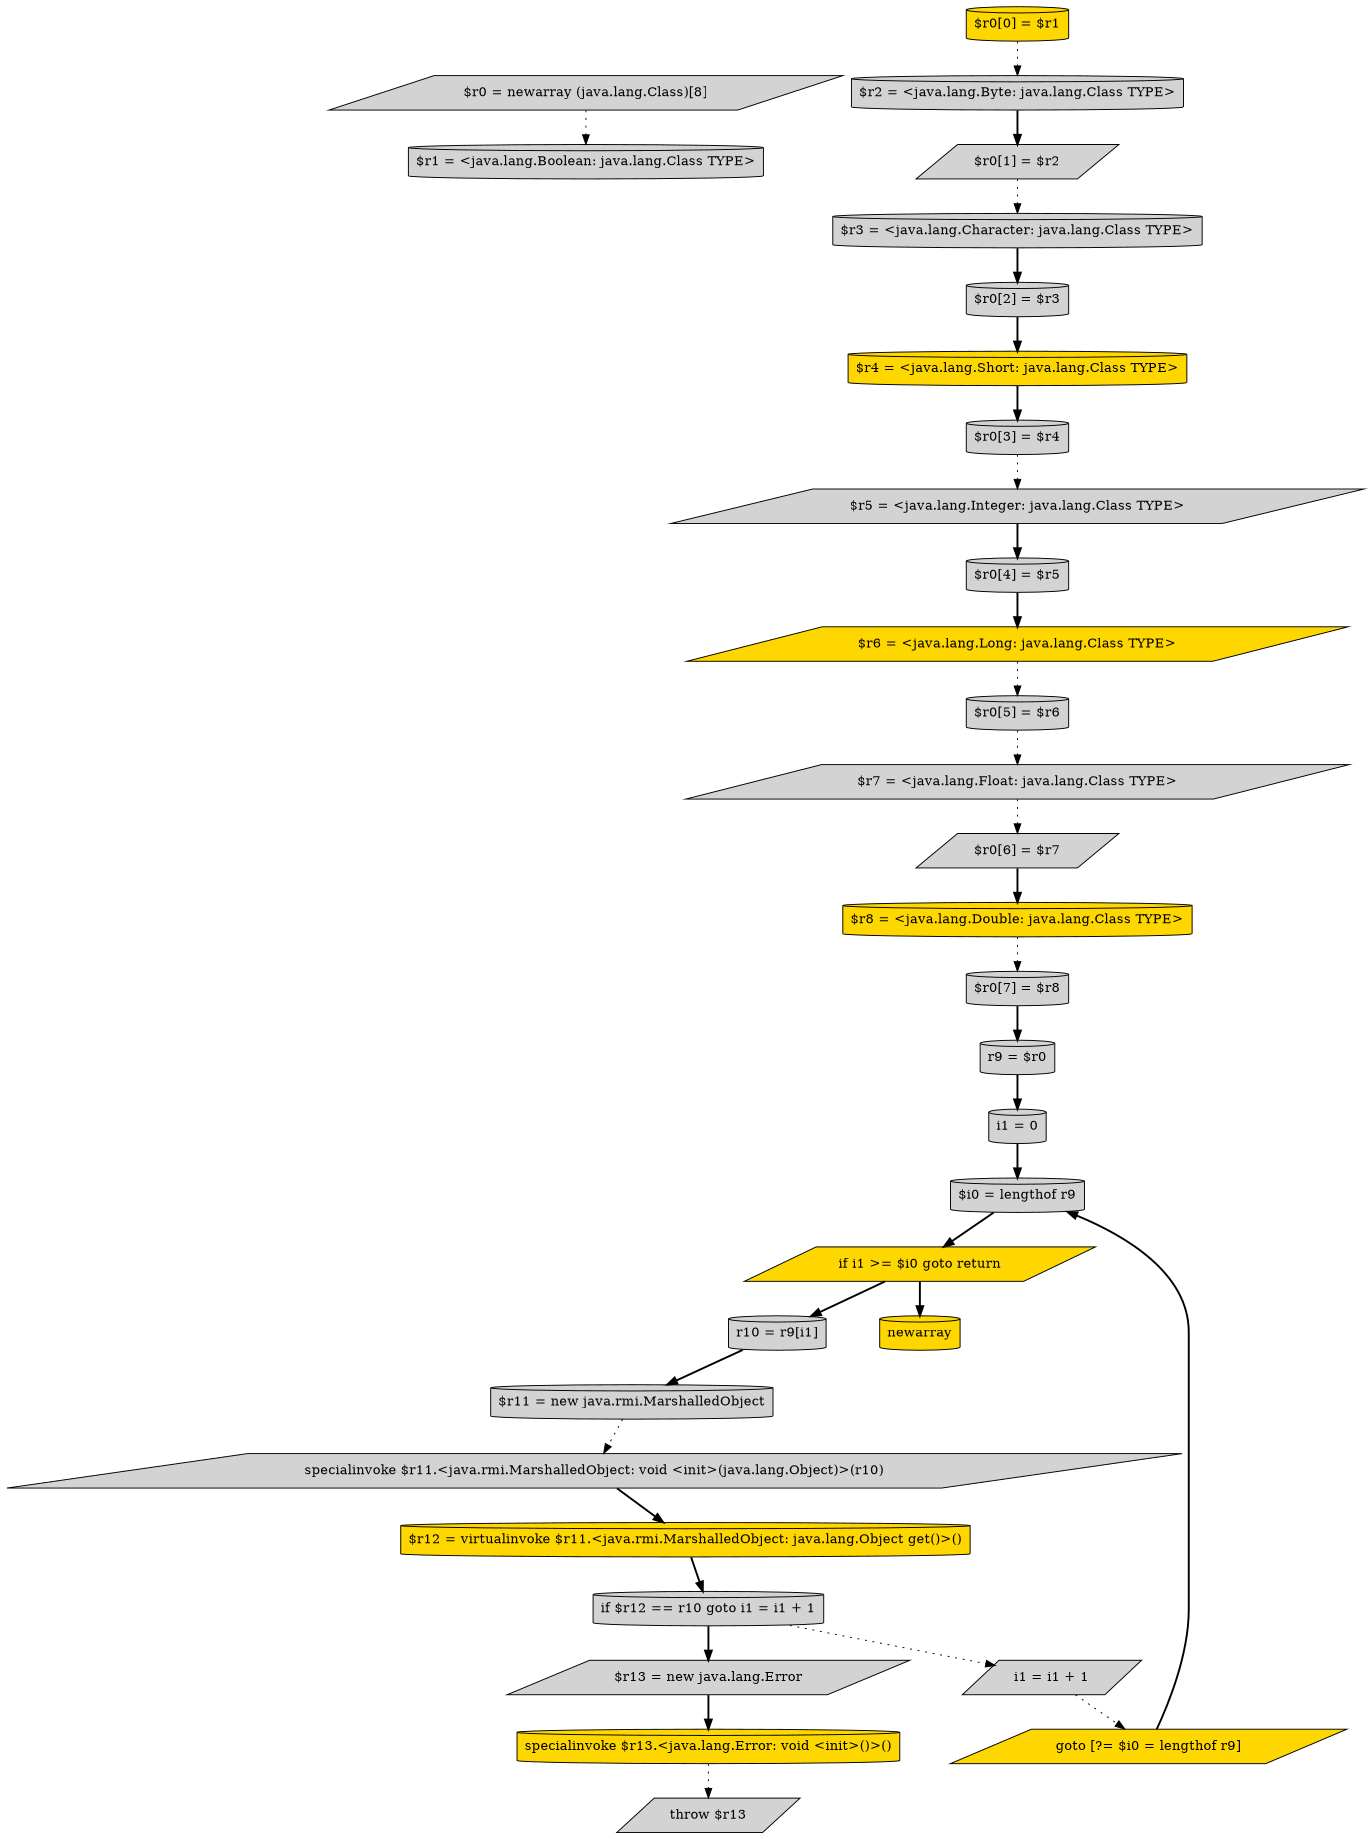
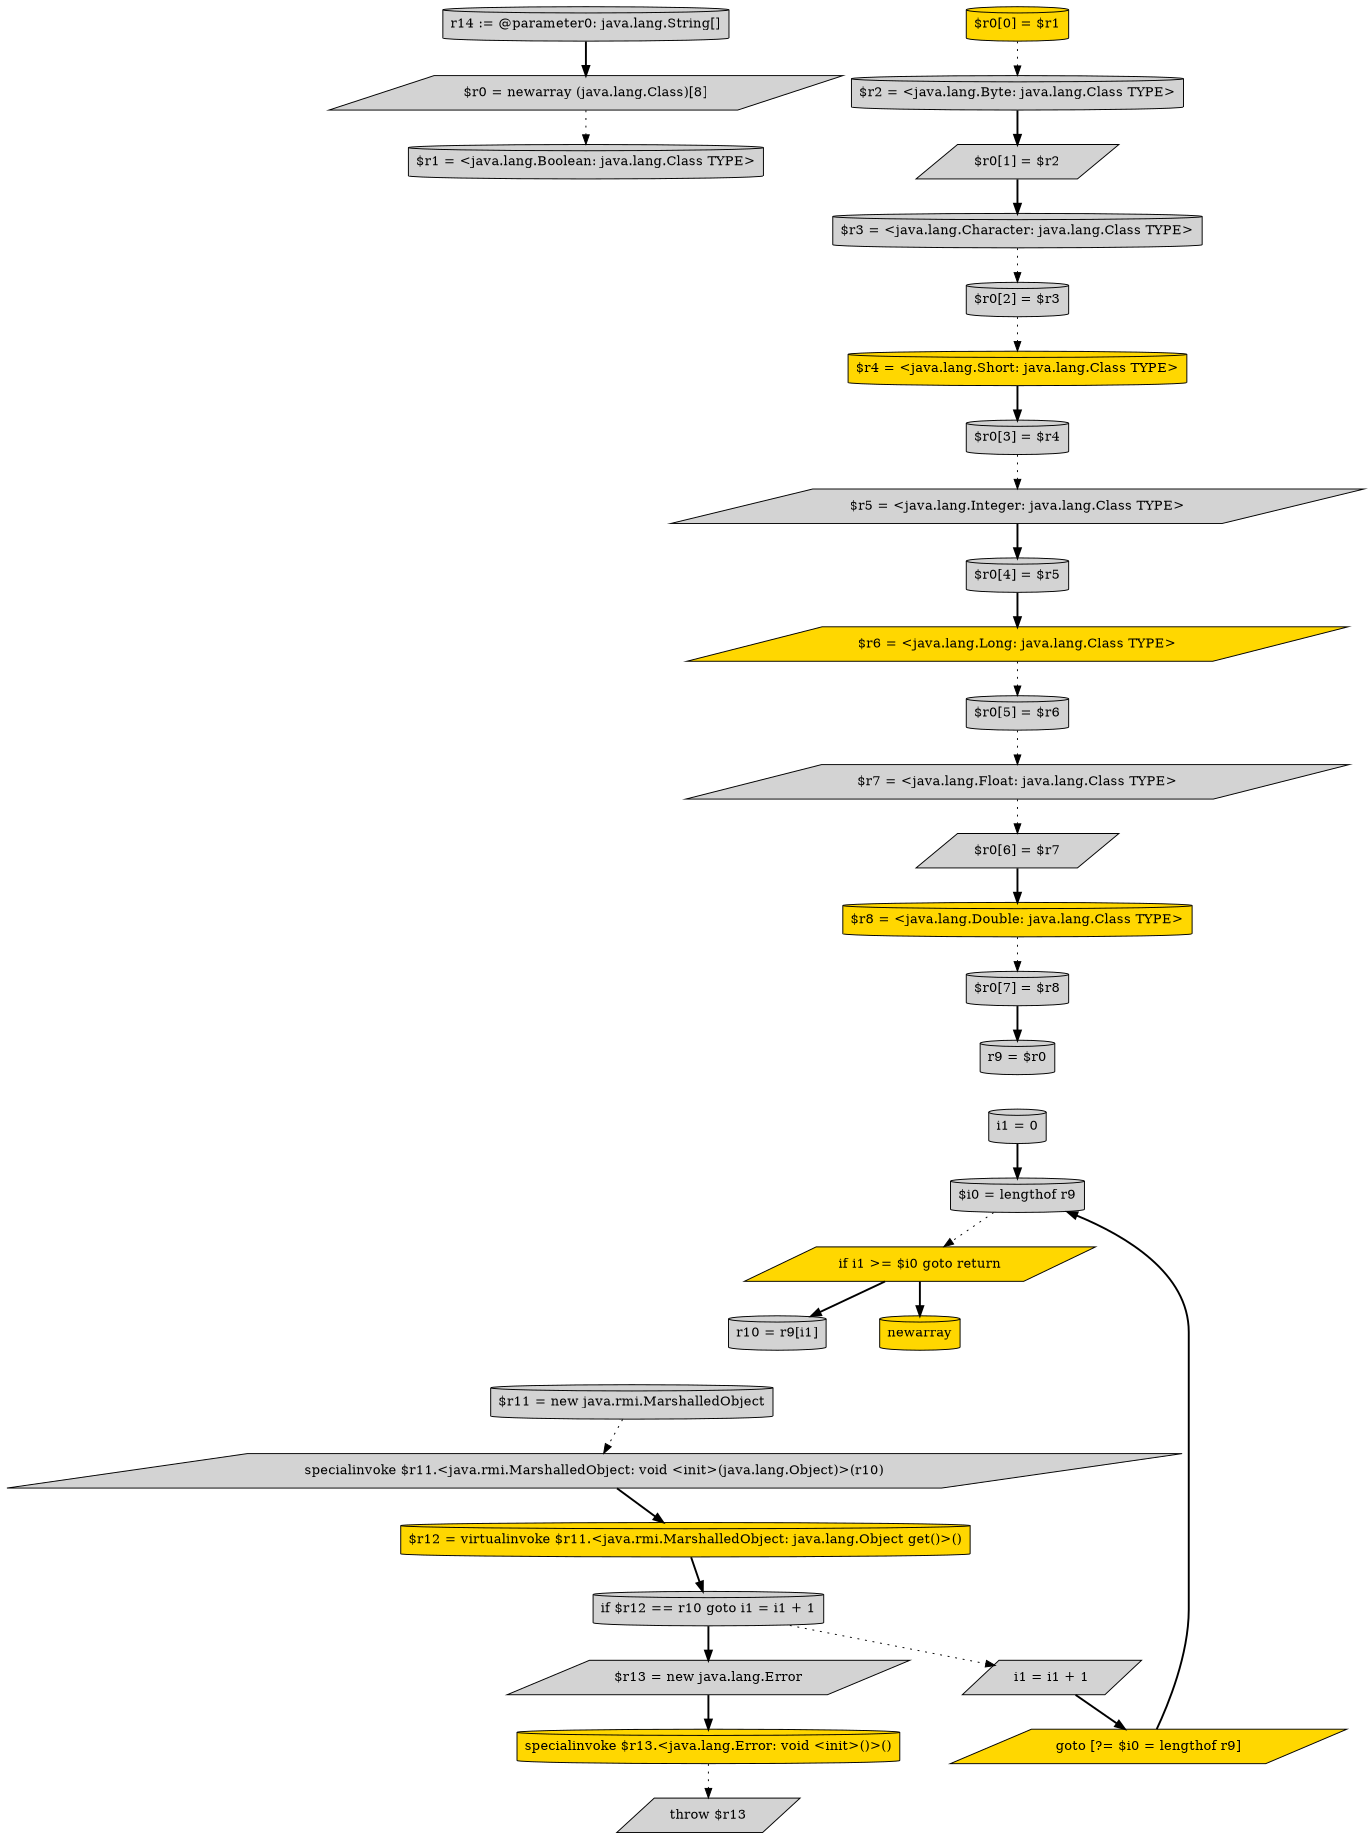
node "r14 := @parameter0: java.lang.String[]": added
edge "$r0[1] = $r2" -> "$r3 = <java.lang.Character: java.lang.Class TYPE>": style dotted -> bold
edge "$r3 = <java.lang.Character: java.lang.Class TYPE>" -> "$r0[2] = $r3": style bold -> dotted
edge "$r0[2] = $r3" -> "$r4 = <java.lang.Short: java.lang.Class TYPE>": style bold -> dotted
edge "r9 = $r0" -> "i1 = 0": removed
edge "$i0 = lengthof r9" -> "if i1 >= $i0 goto return": style bold -> dotted
edge "r10 = r9[i1]" -> "$r11 = new java.rmi.MarshalledObject": removed
edge "i1 = i1 + 1" -> "goto [?= $i0 = lengthof r9]": style dotted -> bold
